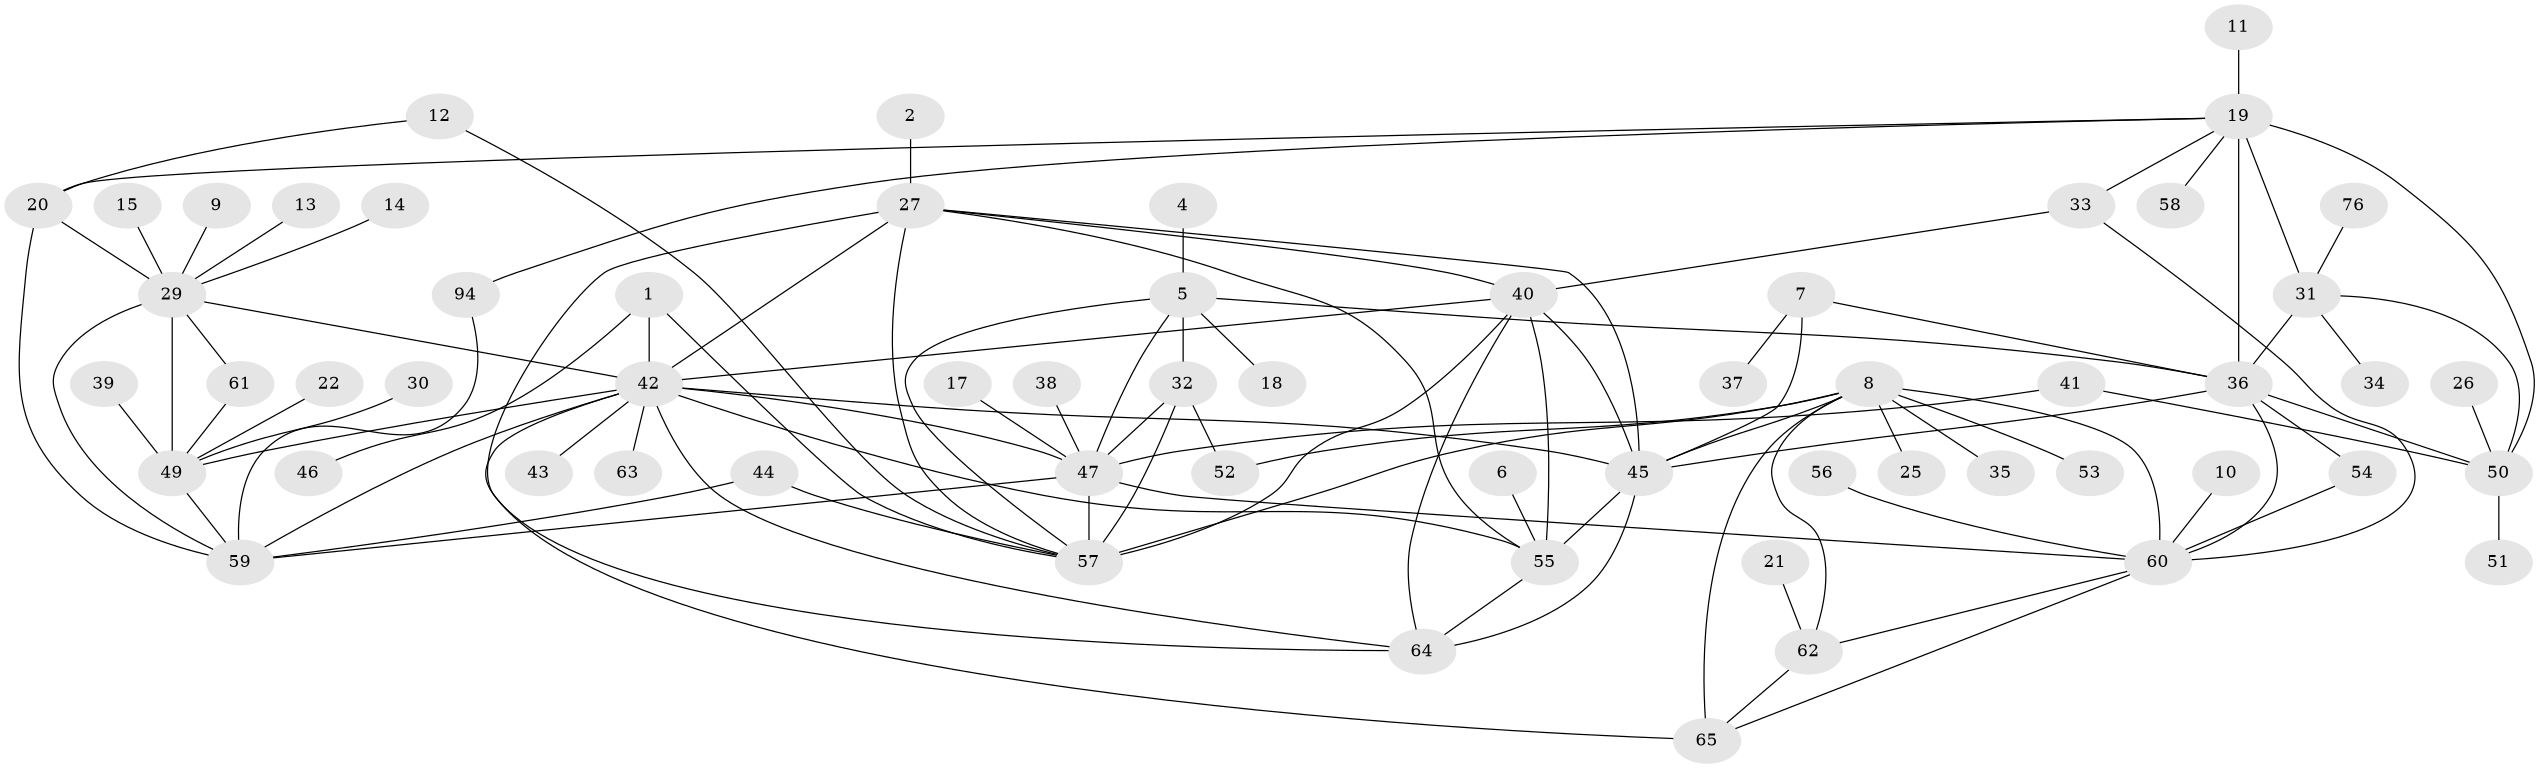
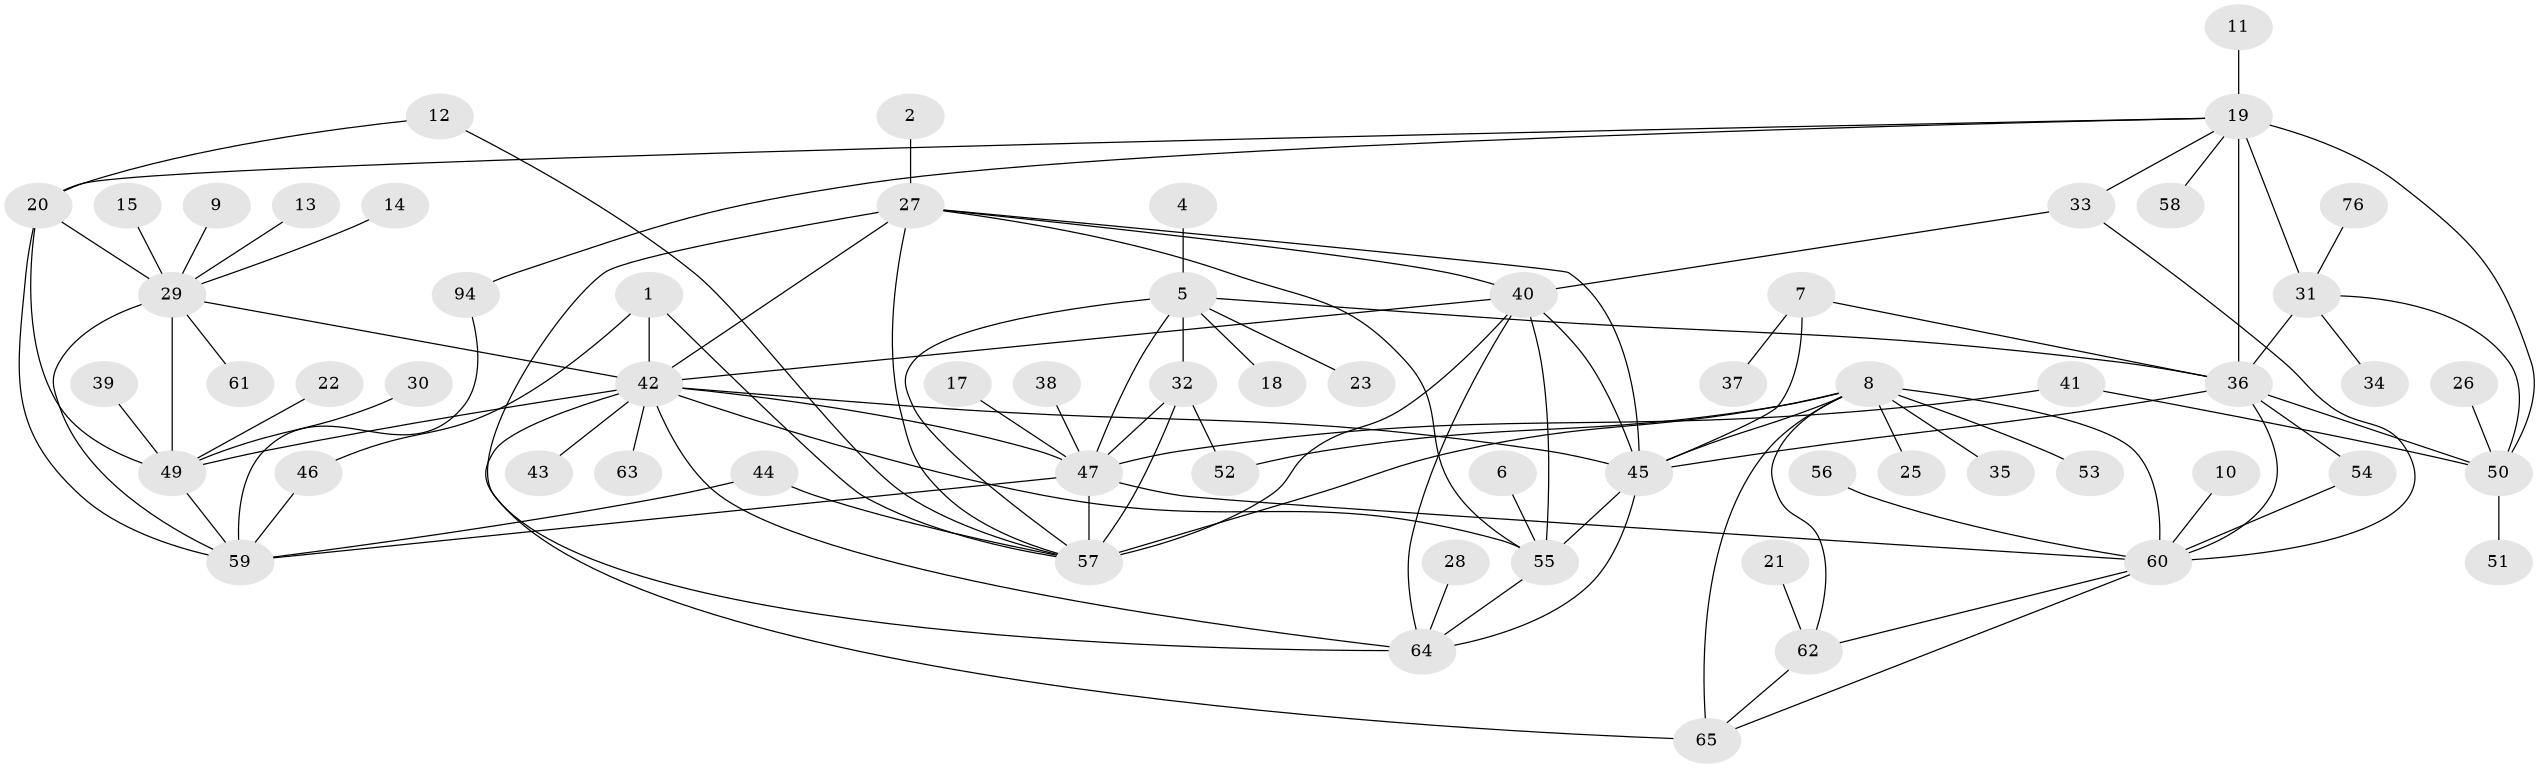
node "23": added
edge "61" -- "49": now "20" -- "49"
edge "42" -- "59": now "46" -- "59"
node "28": added
